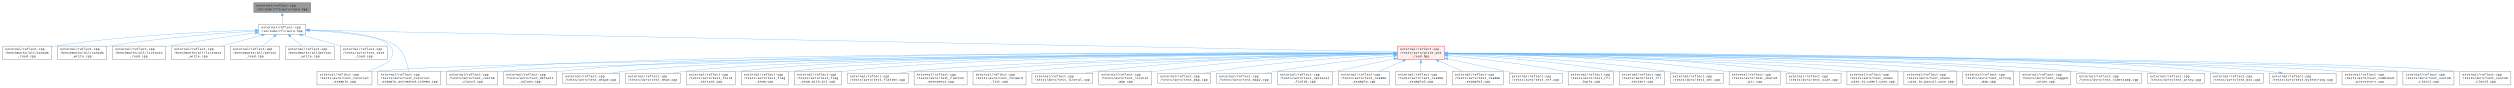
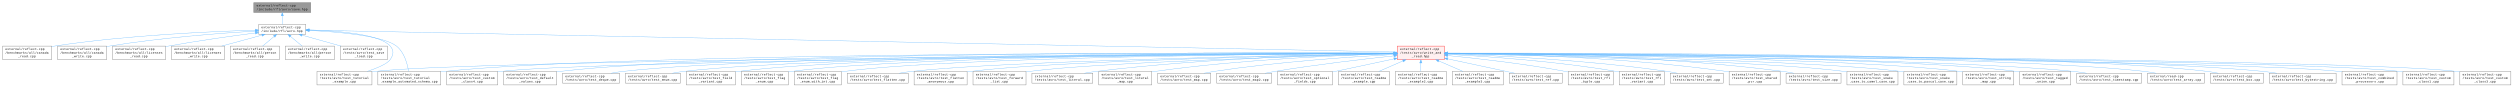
edge "external/reflect-cpp /tests/avro/write_and _read.hpp" -> "external/reflect-cpp /tests/avro/test_bytestring.cpp": reversed
node "external/reflect-cpp /tests/avro/test_array.cpp": label "external/reflect-cpp /tests/avro/test_array.cpp" -> "external/read-cpp /tests/avro/test_array.cpp"
